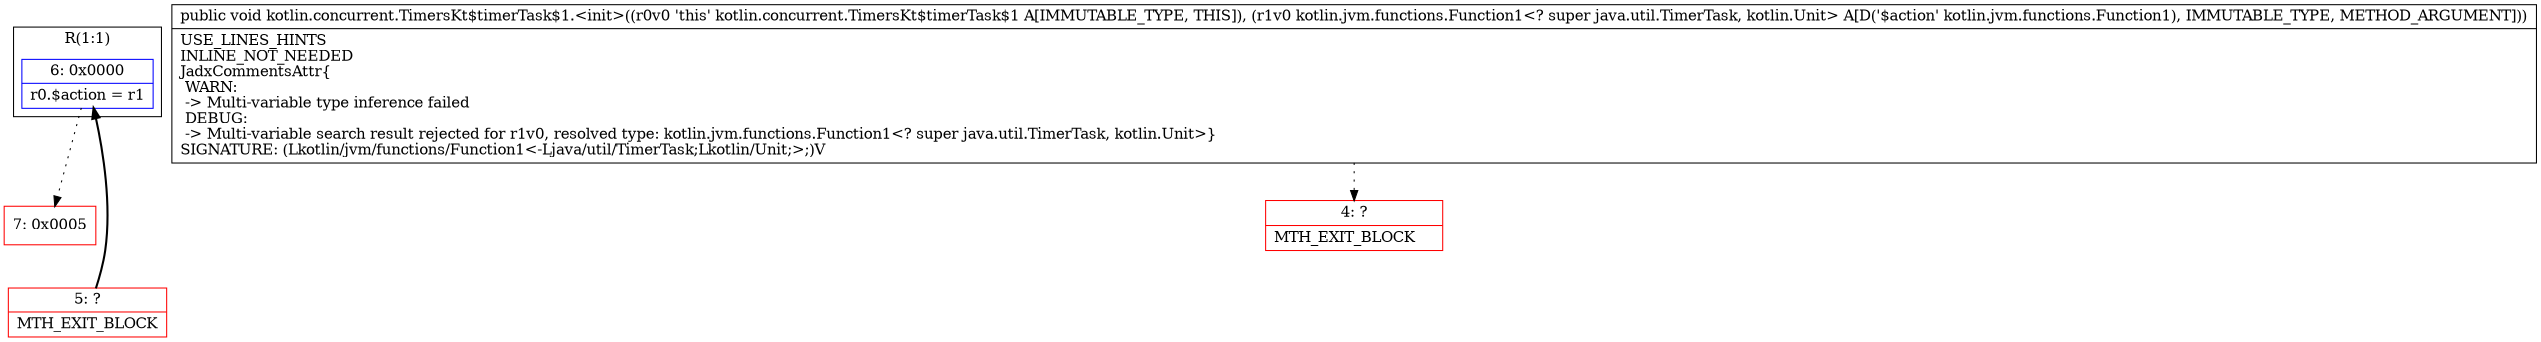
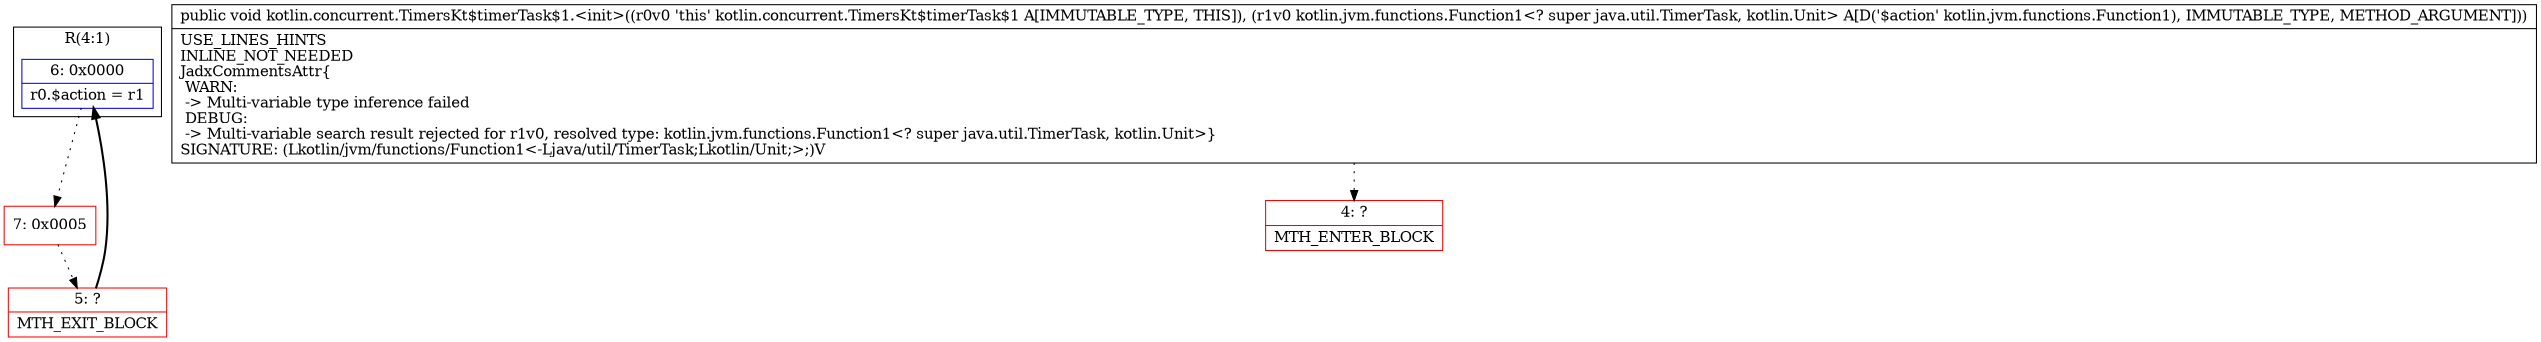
cluster "R(1:1)": label "R(1:1)" -> "R(4:1)"
node "4: ?": text "MTH_EXIT_BLOCK" -> "MTH_ENTER_BLOCK"
edge "7: 0x0005" -> "5: ?": added
